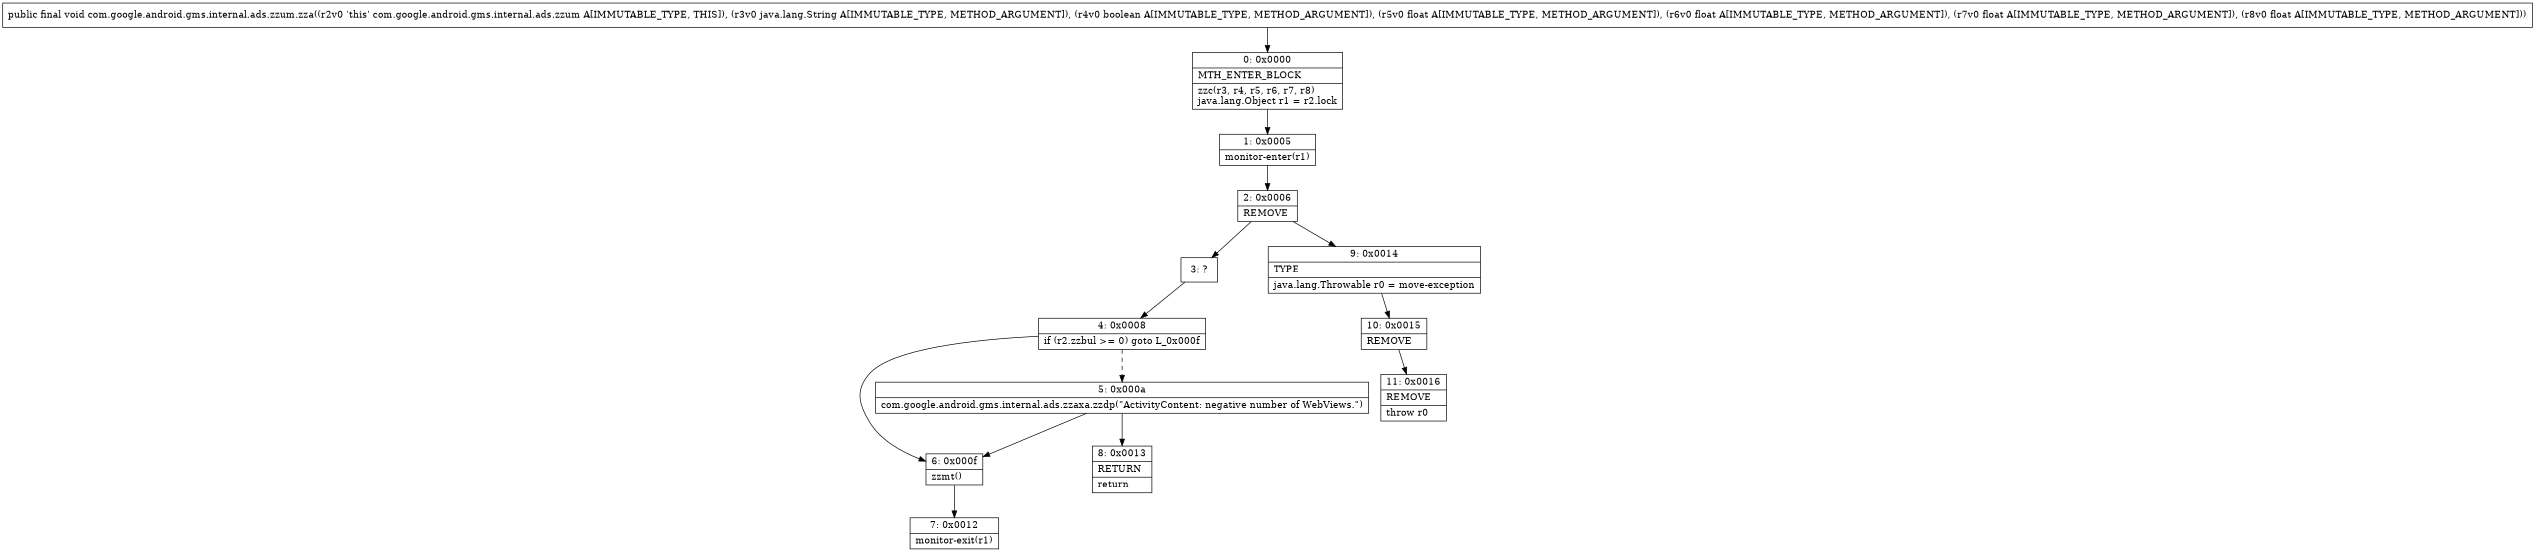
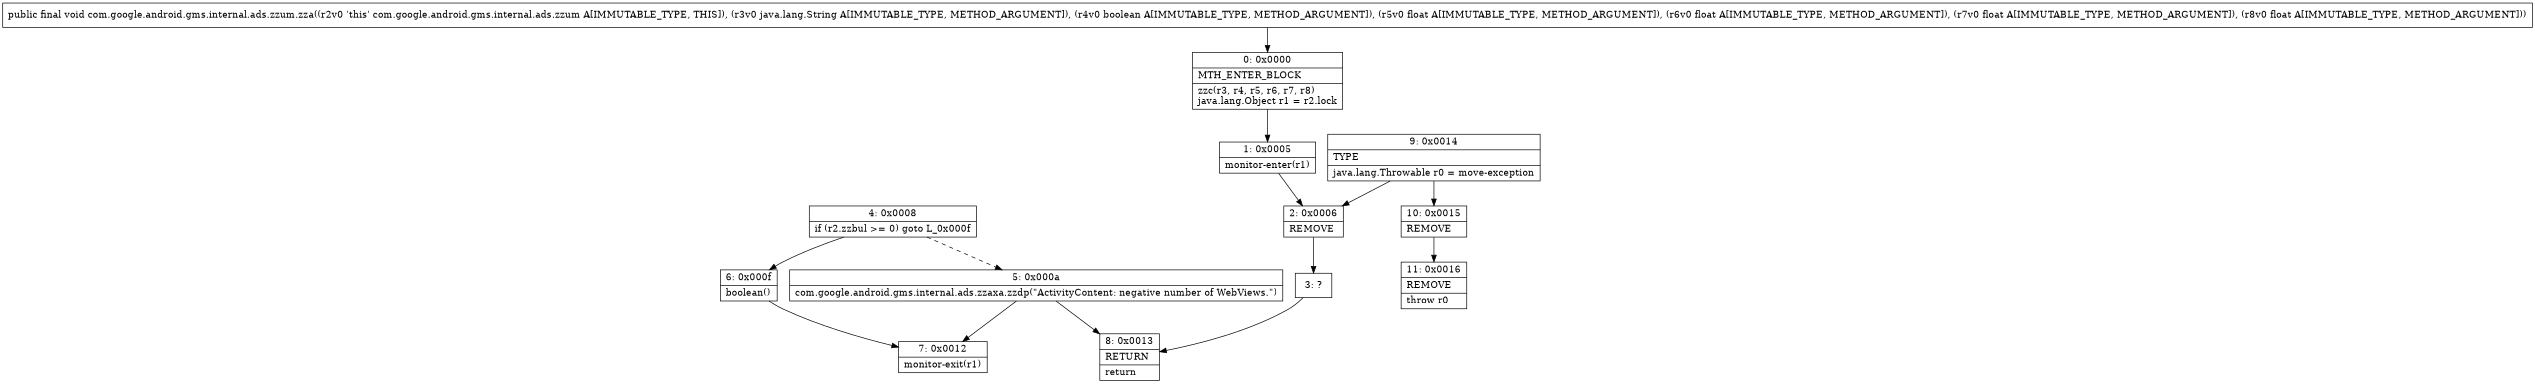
edge "2: 0x0006" -> "9: 0x0014": reversed
edge "3: ?" -> "4: 0x0008": now "3: ?" -> "8: 0x0013"
edge "5: 0x000a" -> "6: 0x000f": now "5: 0x000a" -> "7: 0x0012"
node "6: 0x000f": text "zzmt()" -> "boolean()"
